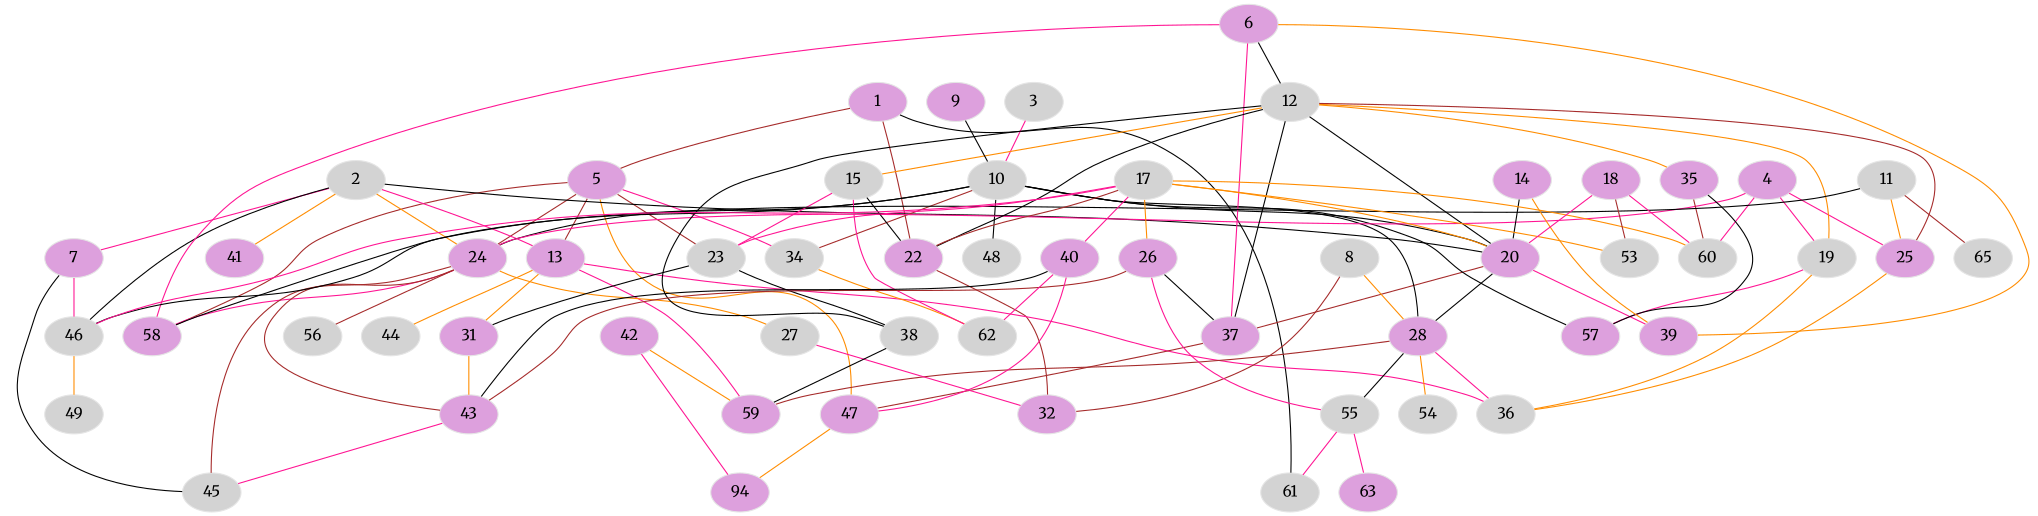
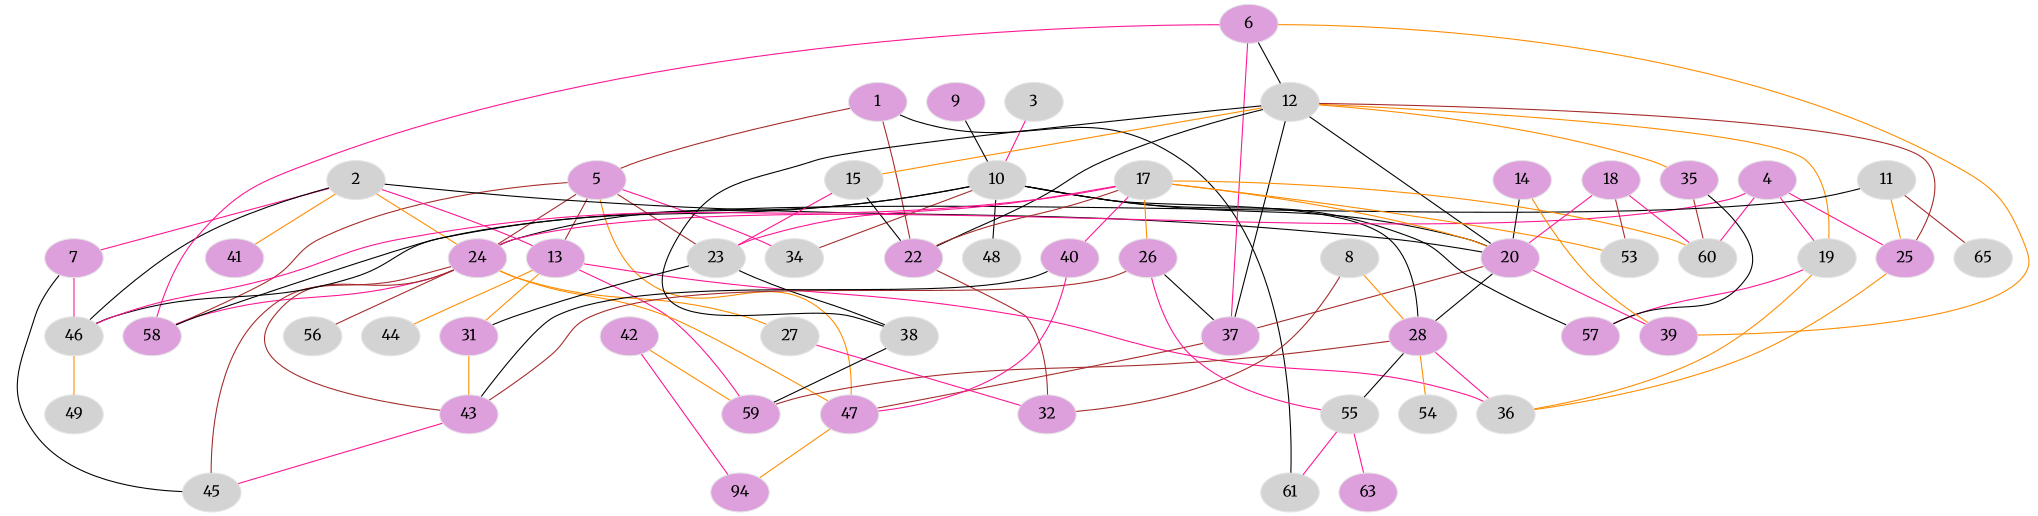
edge "24" -- "47": added
node "62": removed
